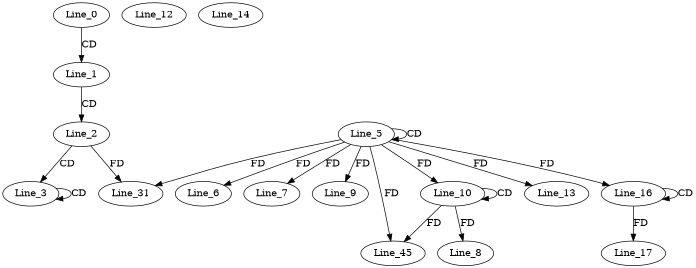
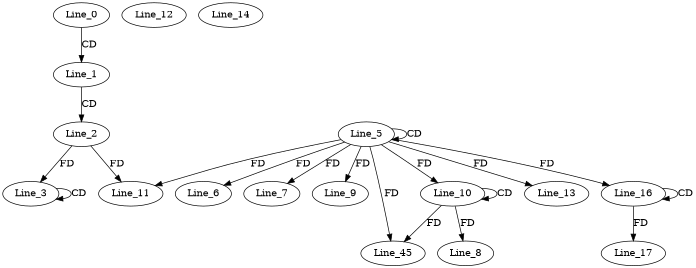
edge "Line_2" -> "Line_3": label "CD" -> "FD"
node "Line_31": label "Line_31" -> "Line_11"
